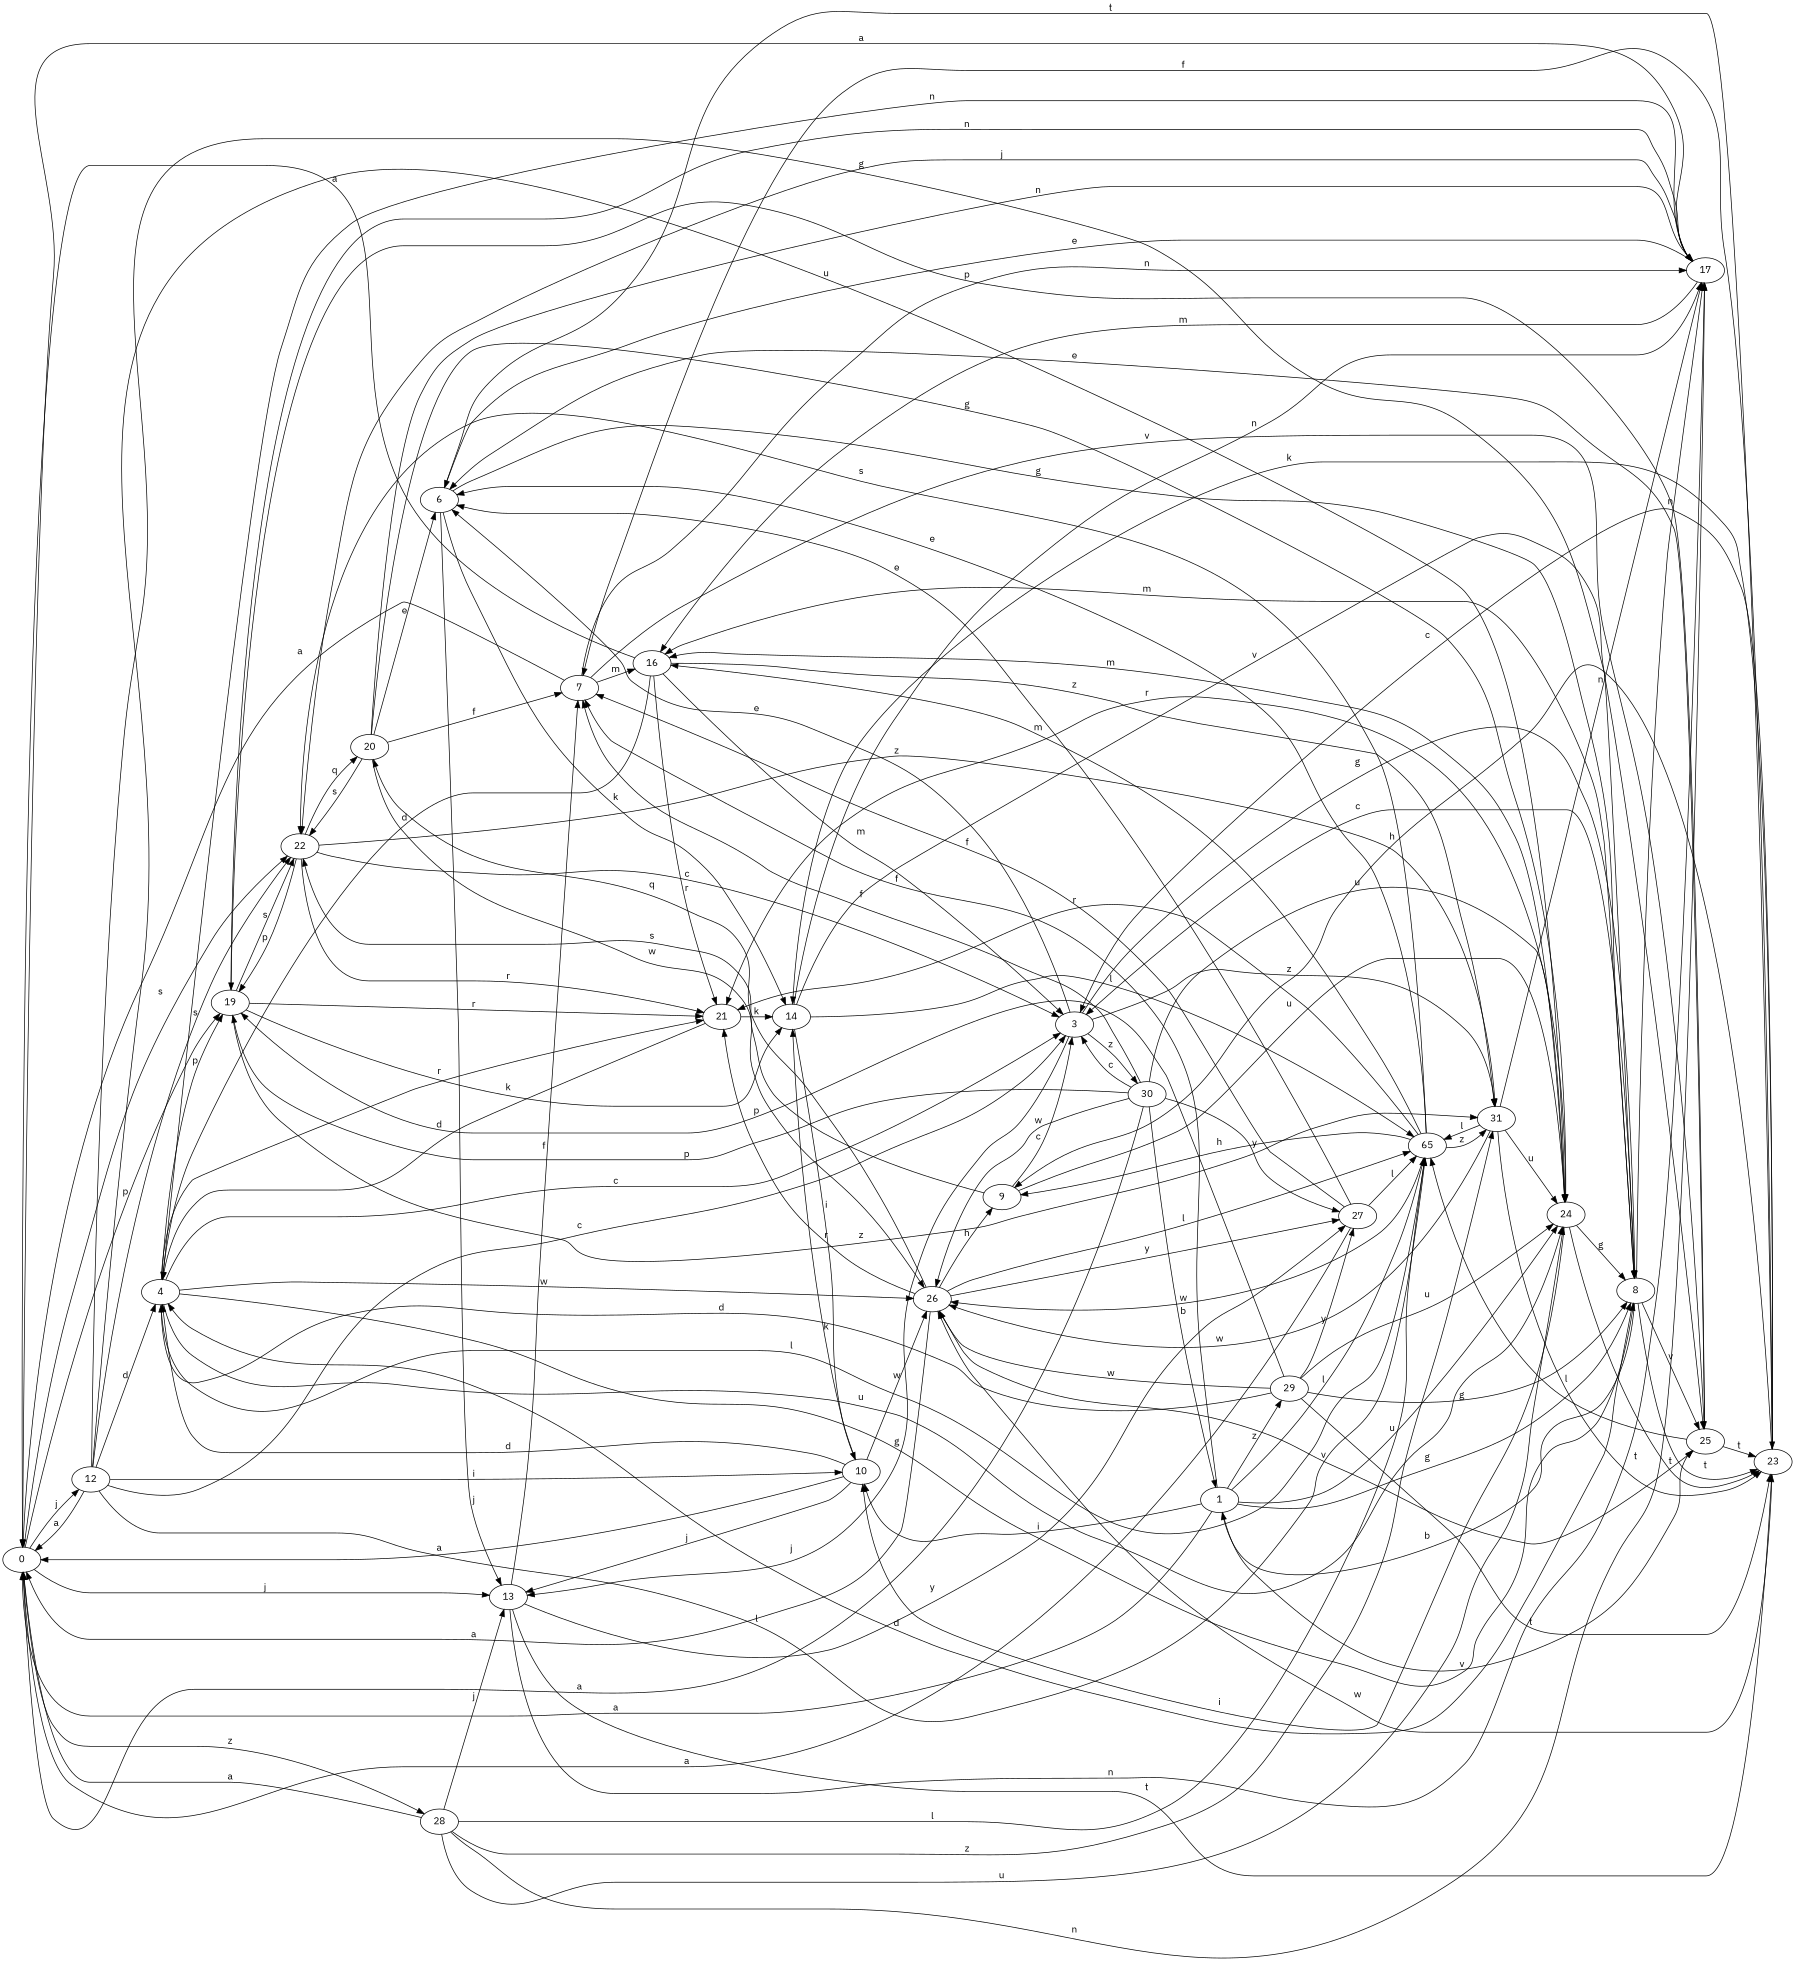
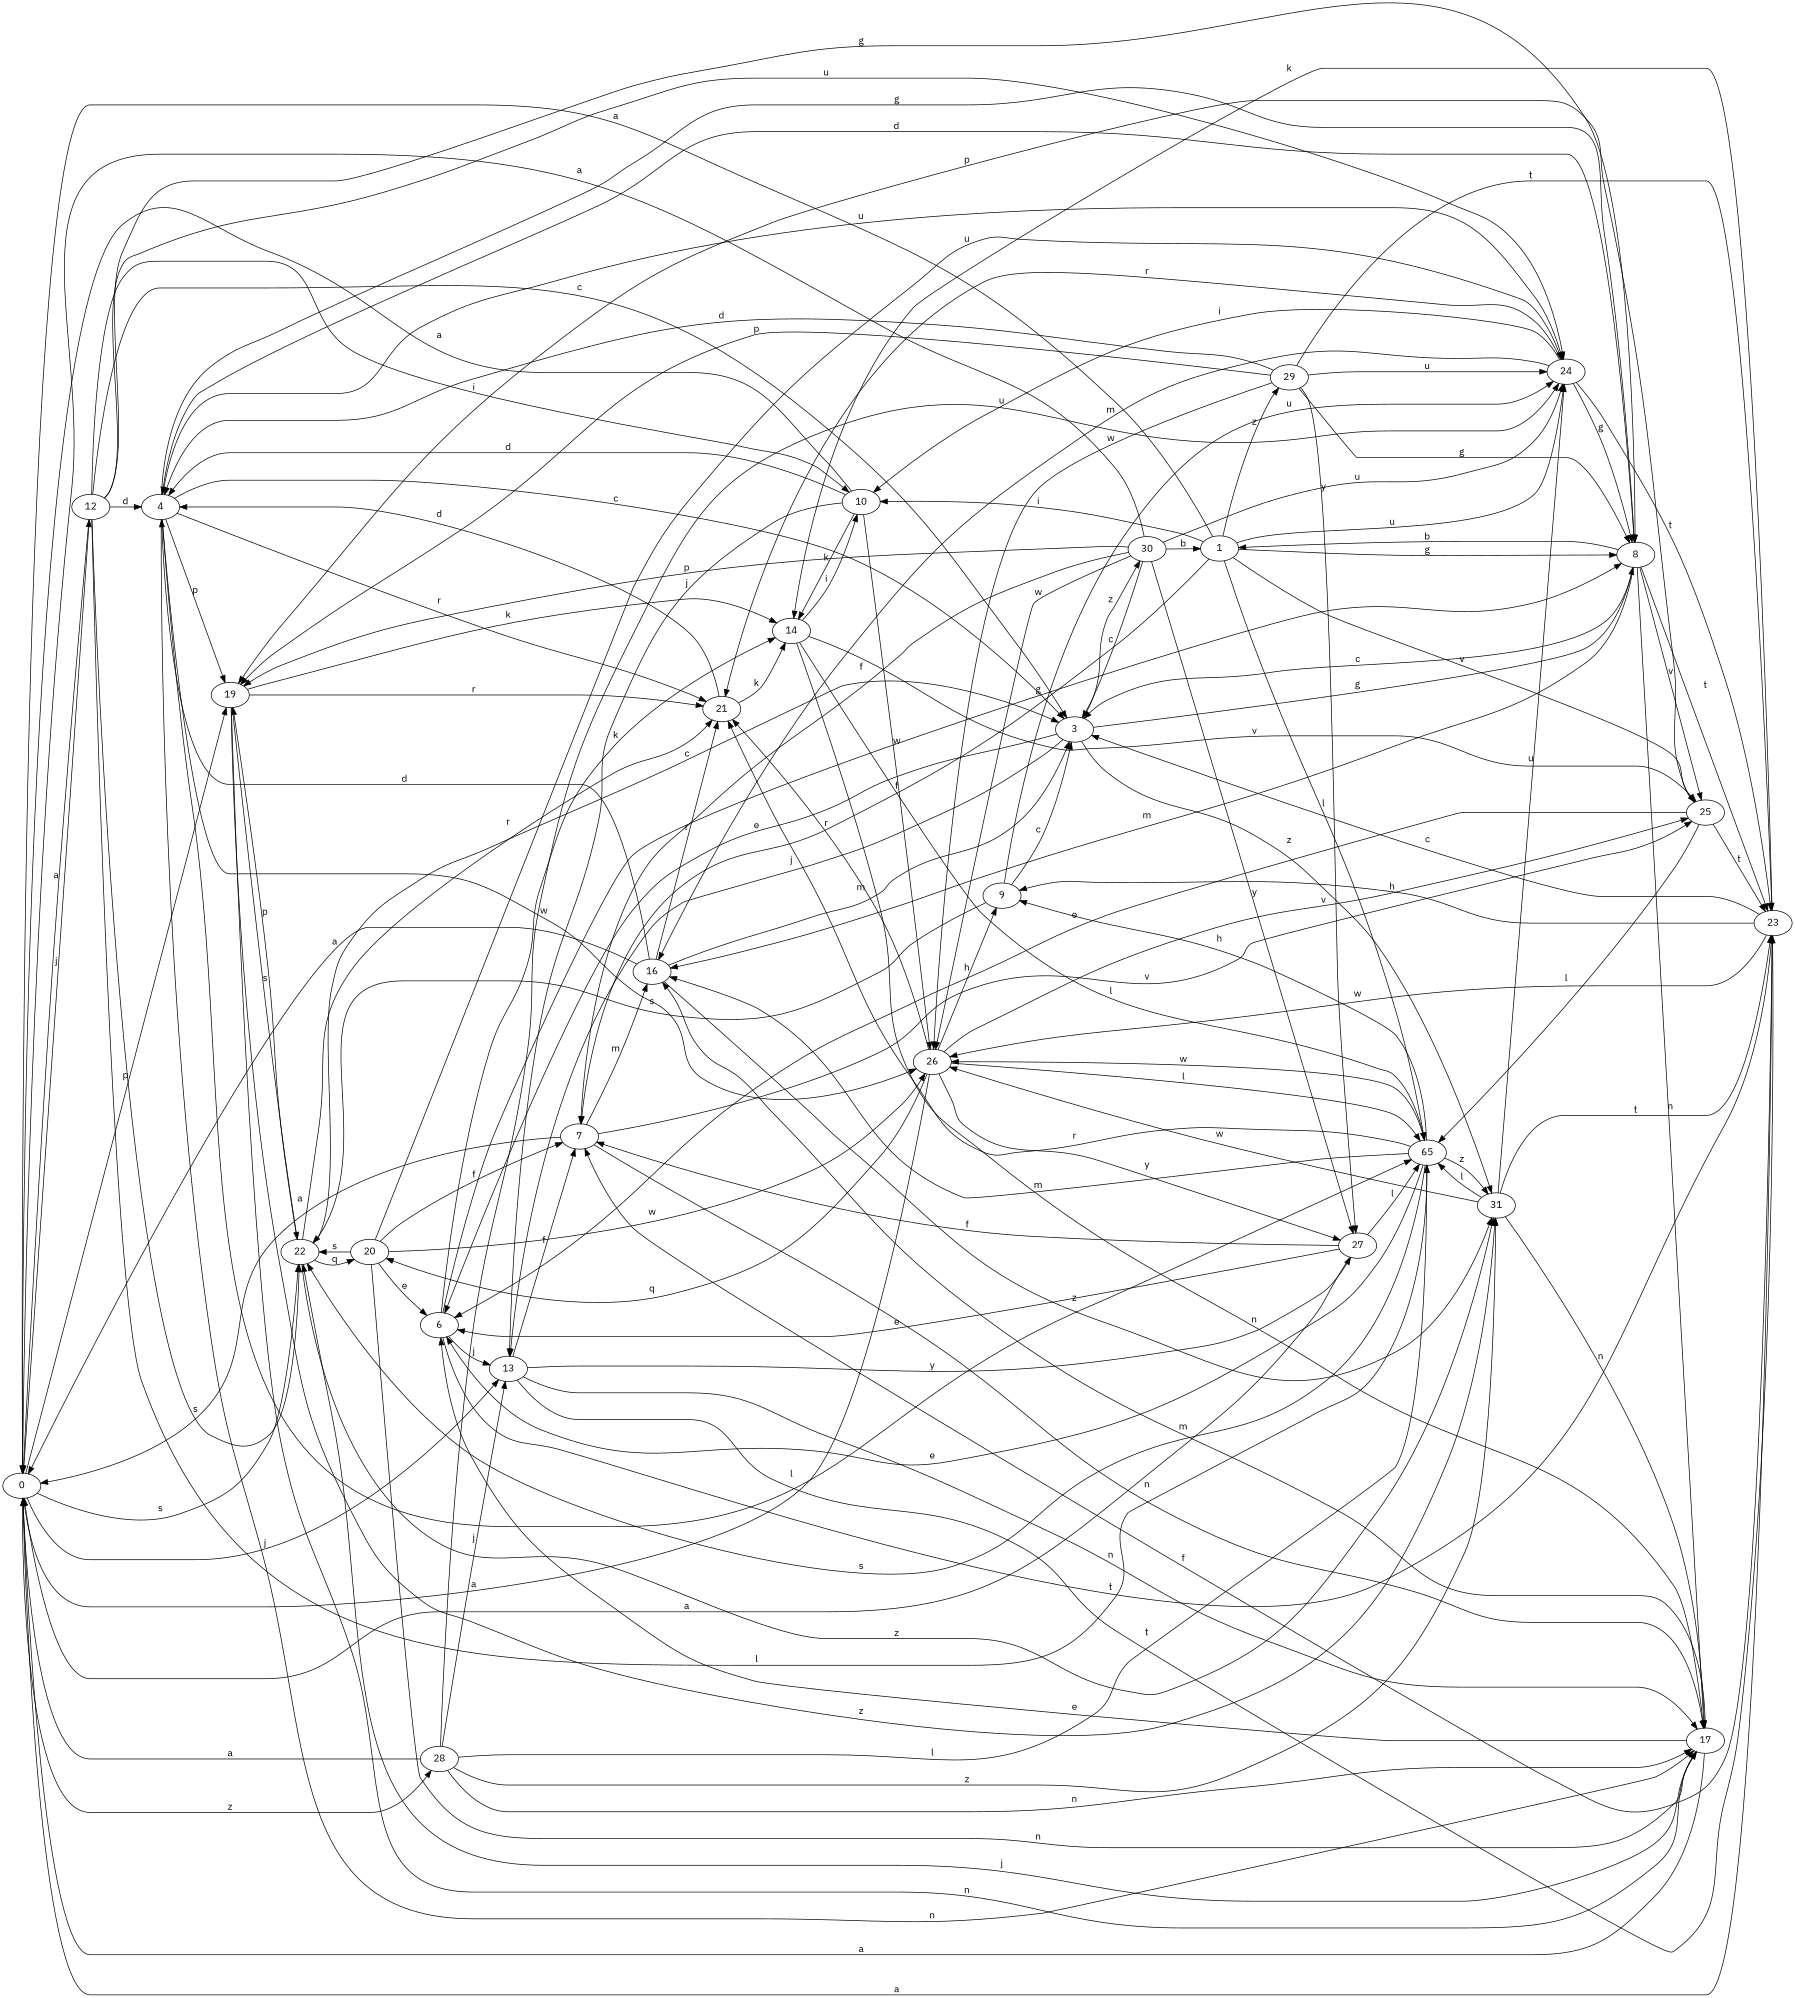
edge "20" -> "24": label "g" -> "u"
edge "23" -> "0": added, label "a"
